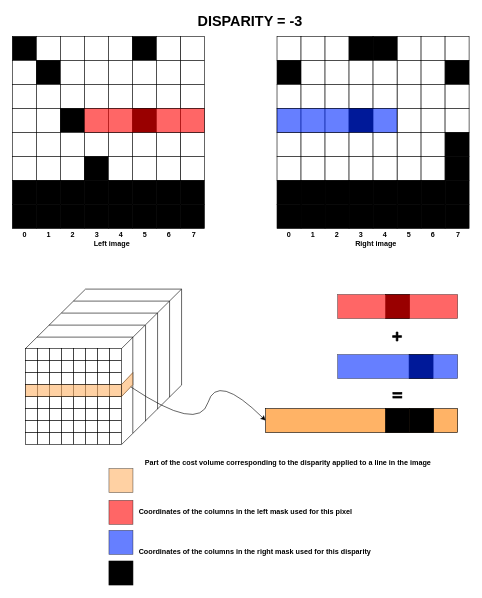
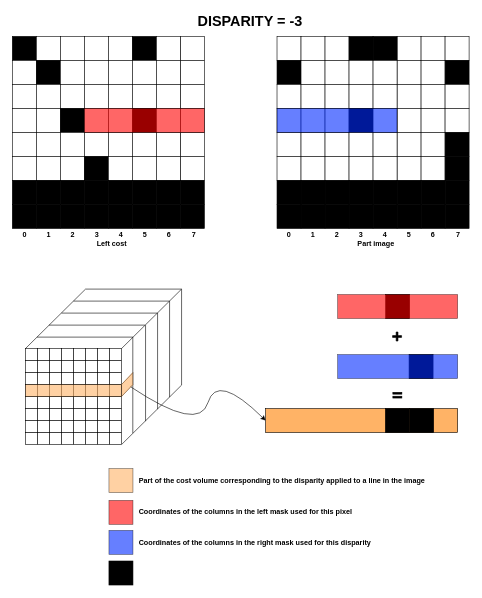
node "Left image": label "Left image" -> "Left cost"
node "Right image": label "Right image" -> "Part image"
node "Part of the cost volume corresponding to the disparity applied to a line in the image": moved (300, 462) -> (294, 480)
node "Coordinates of the columns in the right mask used for this disparity": moved (265, 551) -> (265, 542)
